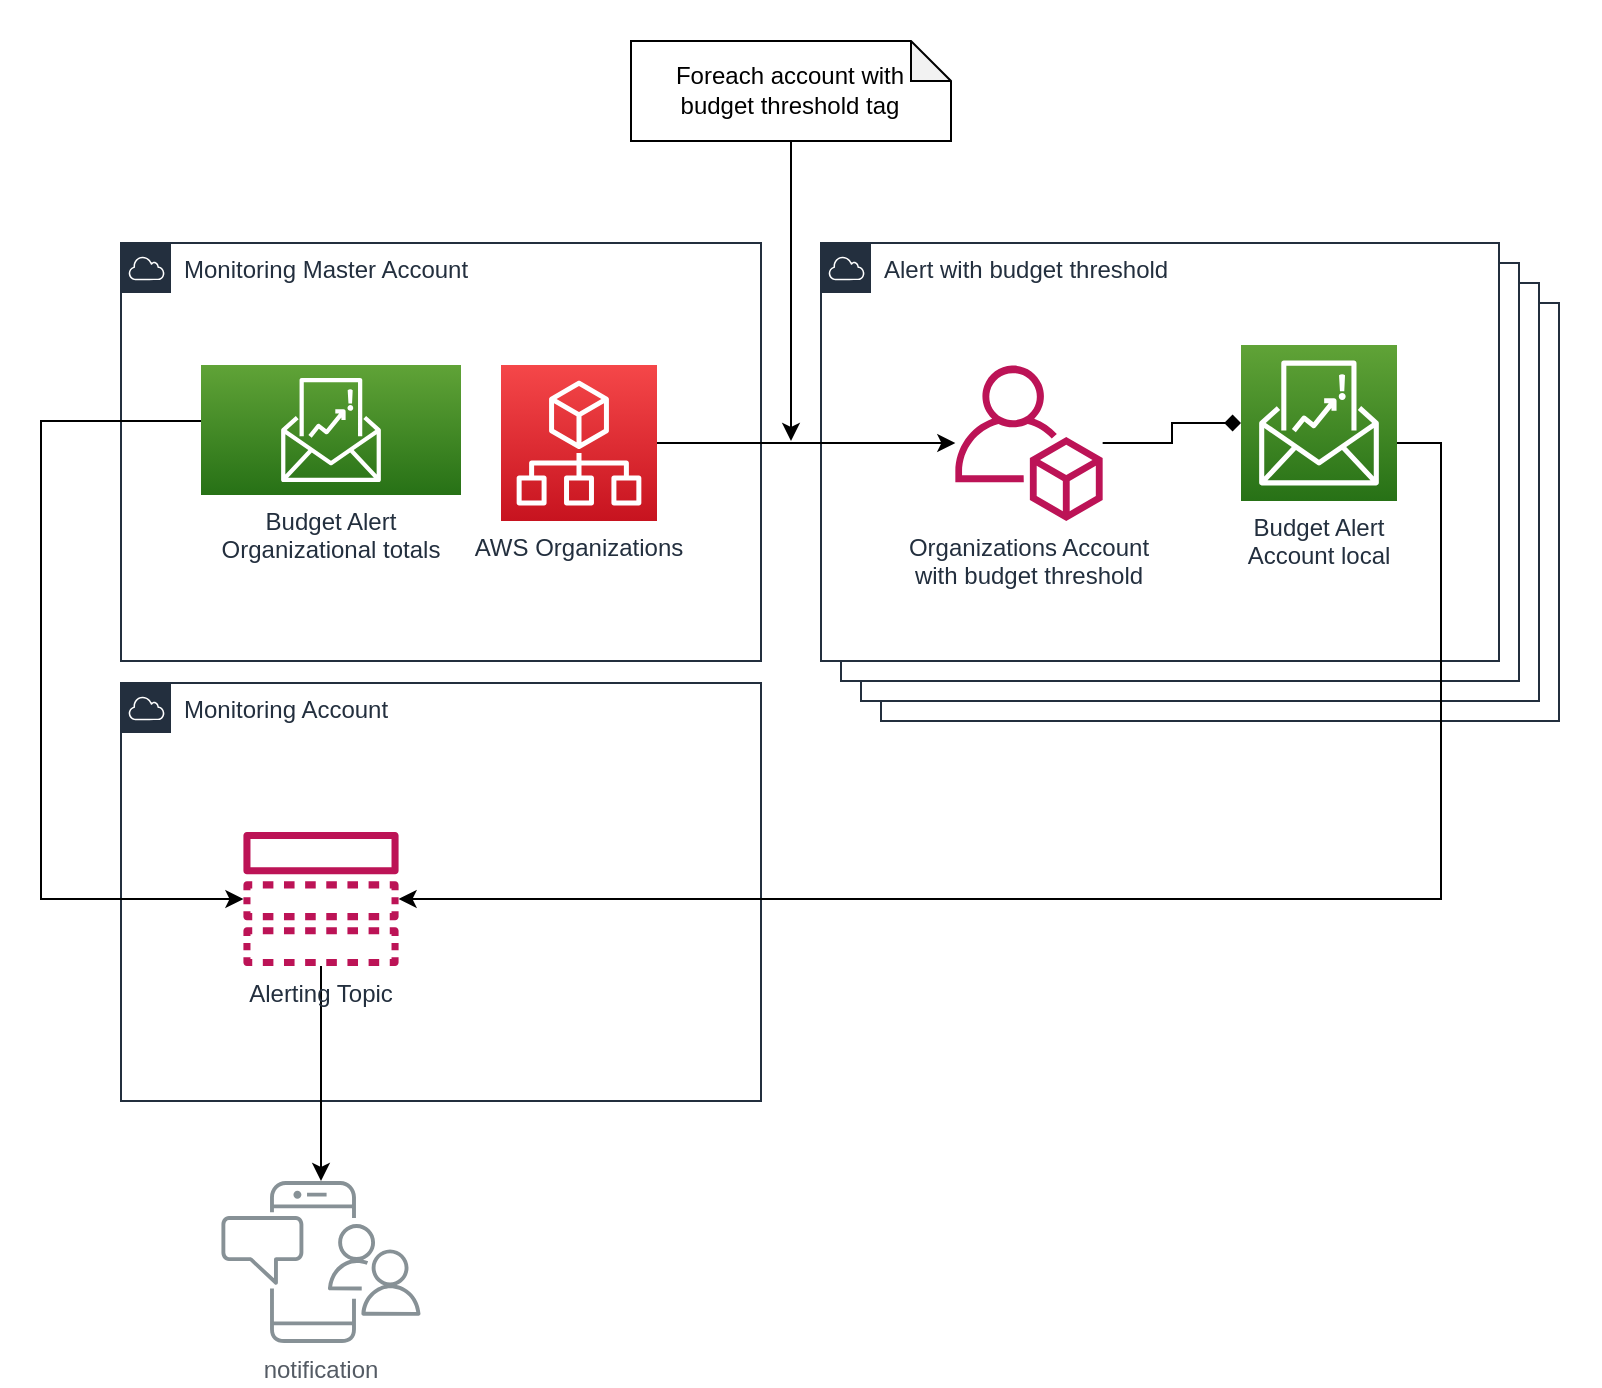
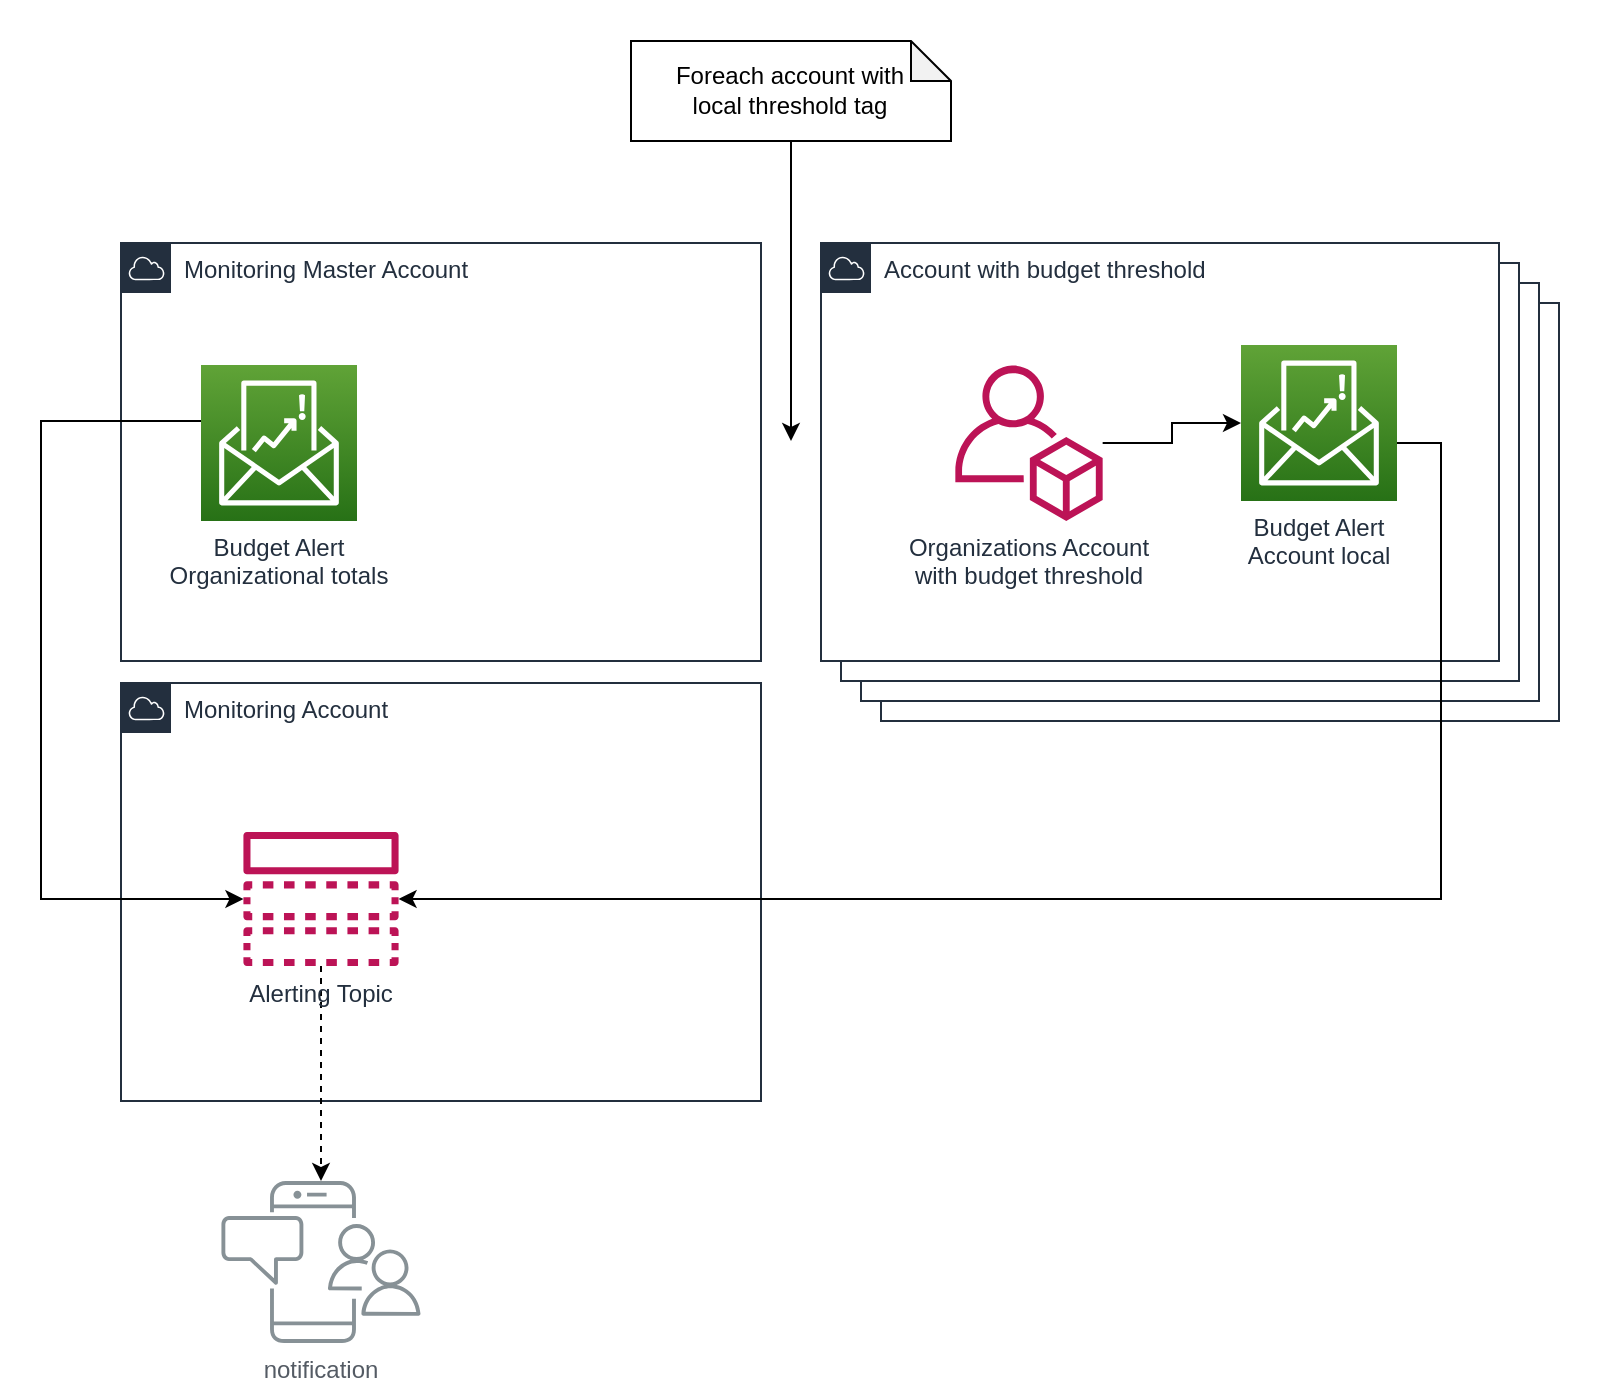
node "Foreach account with budget threshold tag": label "Foreach account with budget threshold tag" -> "Foreach account with local threshold tag"
node "Alert with budget threshold": label "Alert with budget threshold" -> "Account with budget threshold"
edge "Organizations Account with budget threshold" -> "Budget Alert Account local": arrowhead diamond -> classic
node "Budget Alert Organizational totals": size 260x130 -> 156x156
node "AWS Organizations": removed
edge "AWS Organizations" -> "Organizations Account with budget threshold": removed
edge "Alerting Topic" -> "notification": style solid -> dashed
